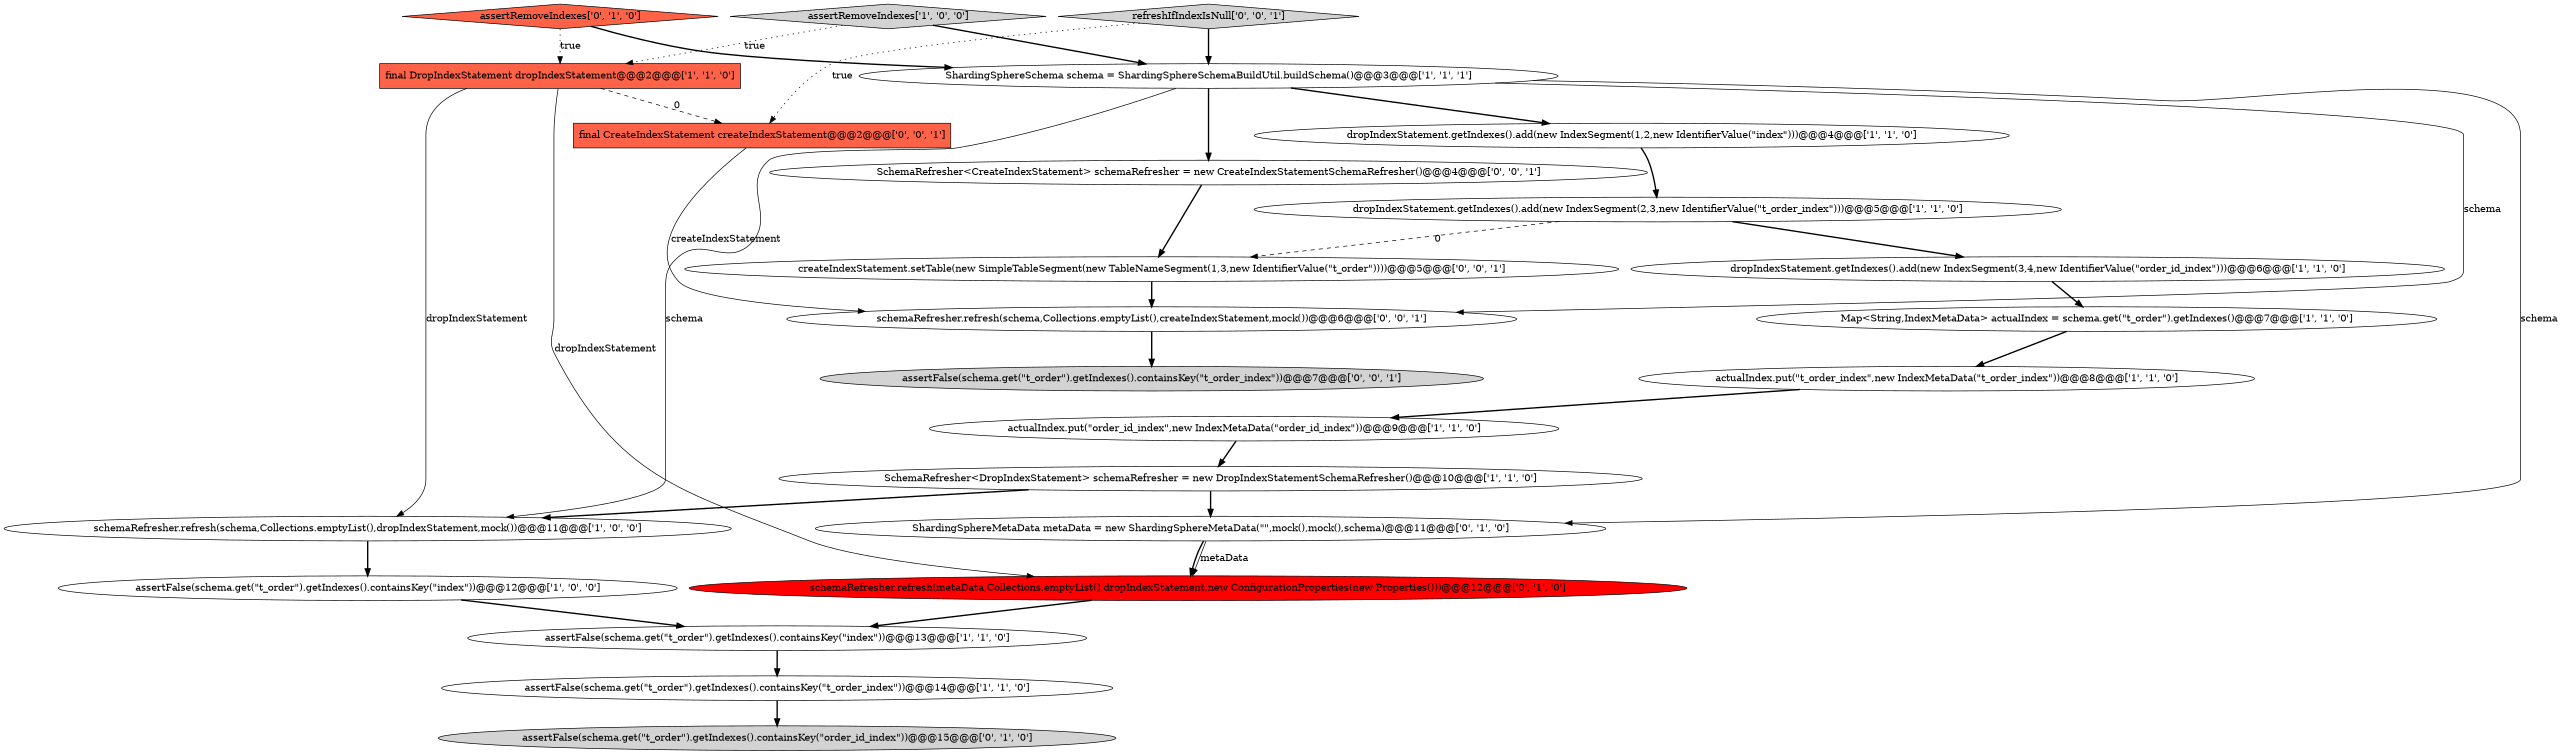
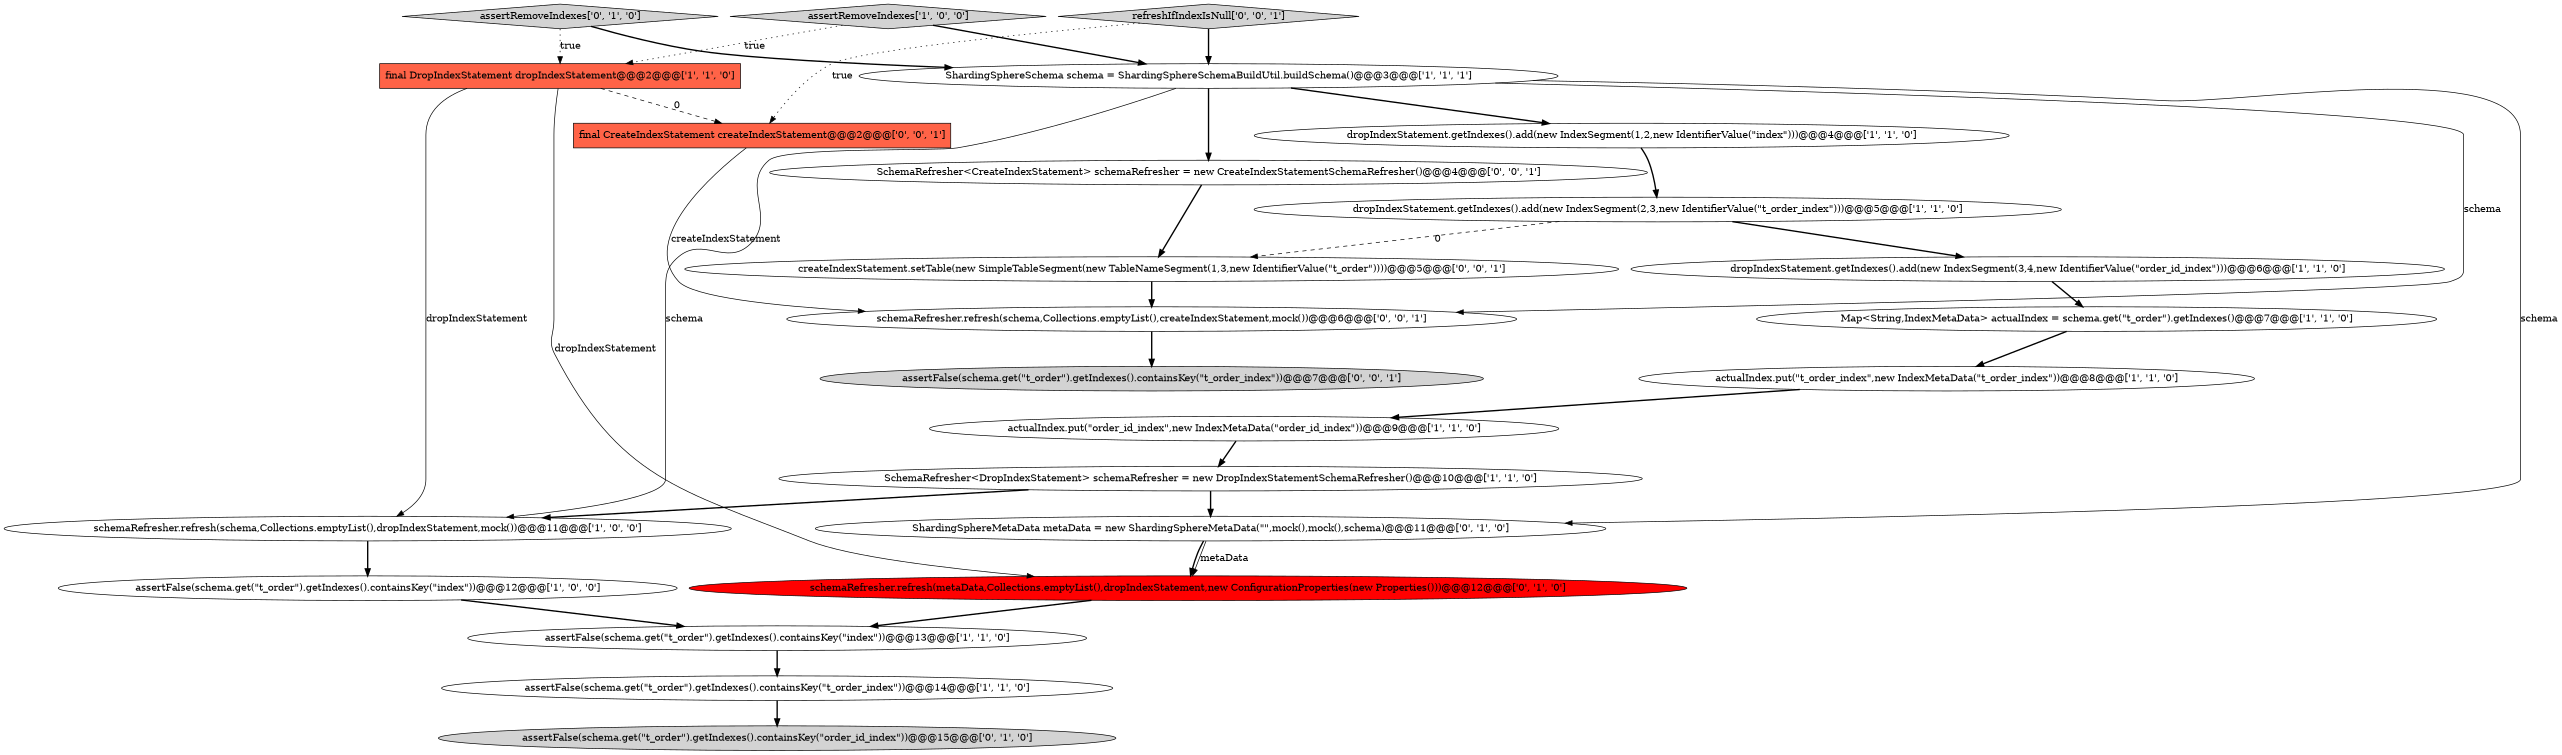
node "assertRemoveIndexes['0', '1', '0']": fillcolor tomato -> lightgray
